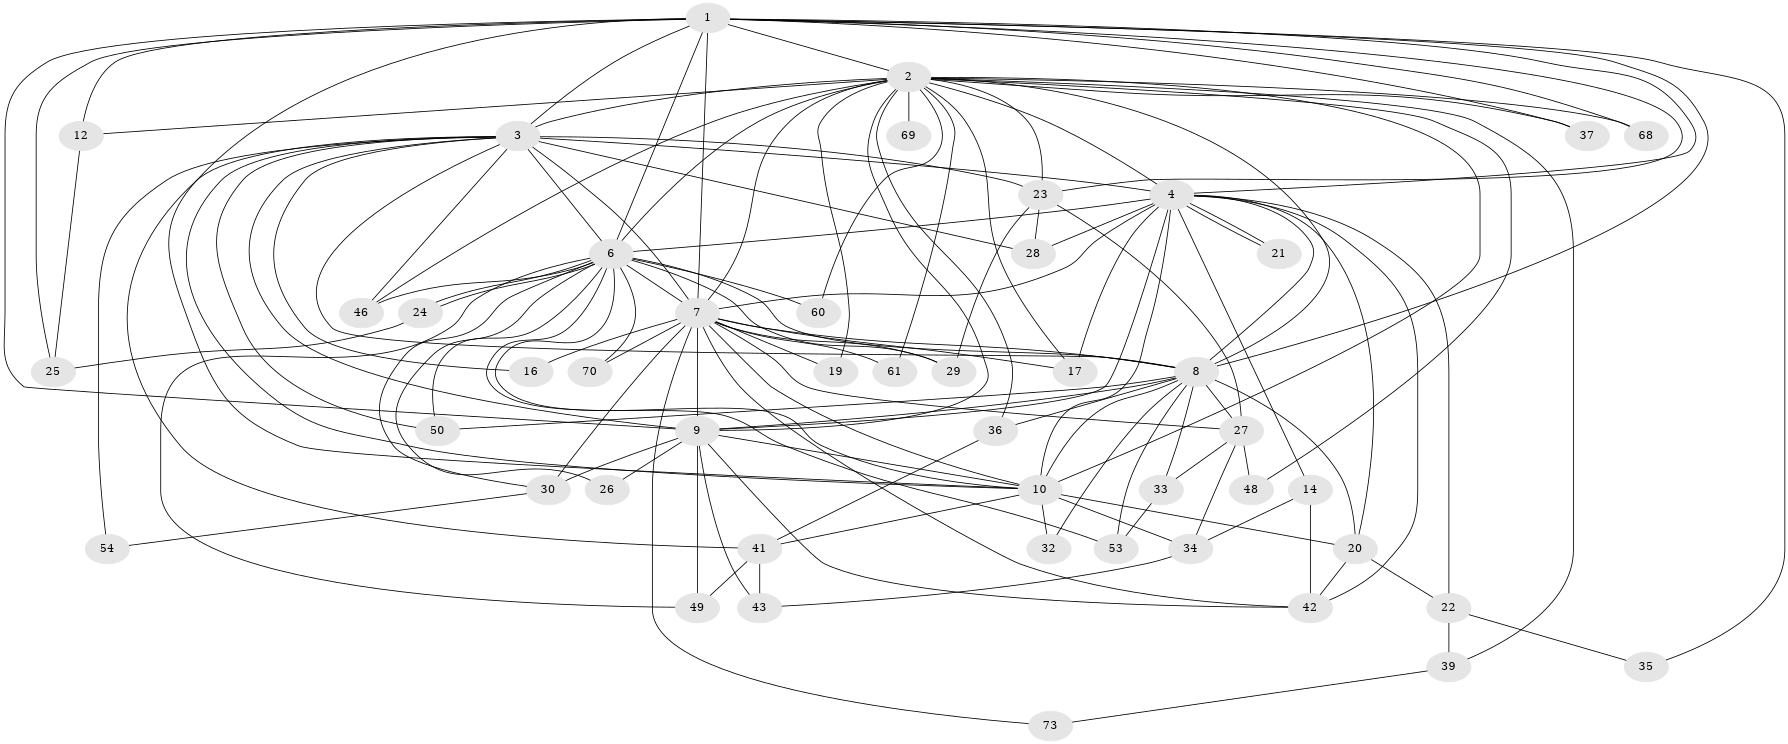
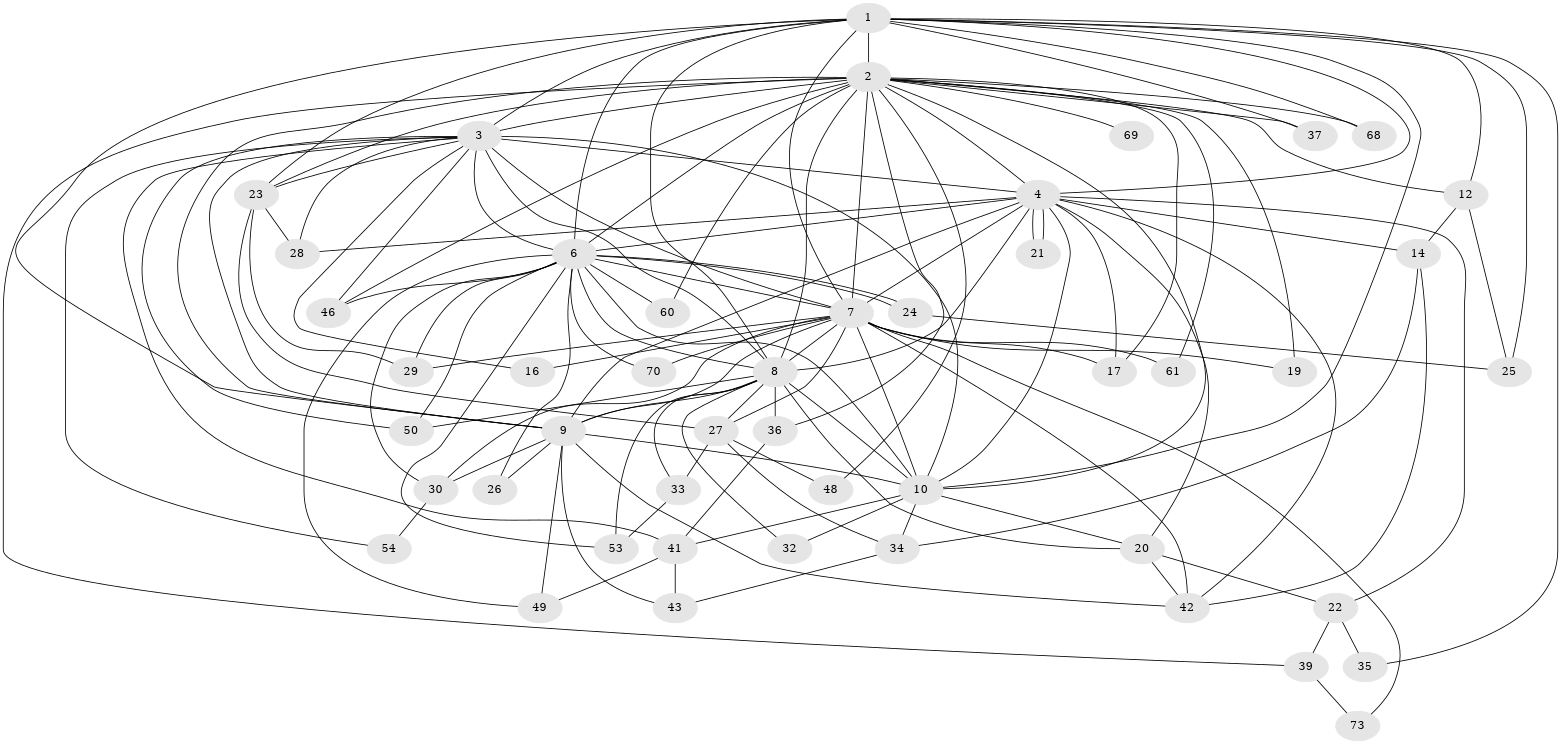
edge "12" -- "14": added
